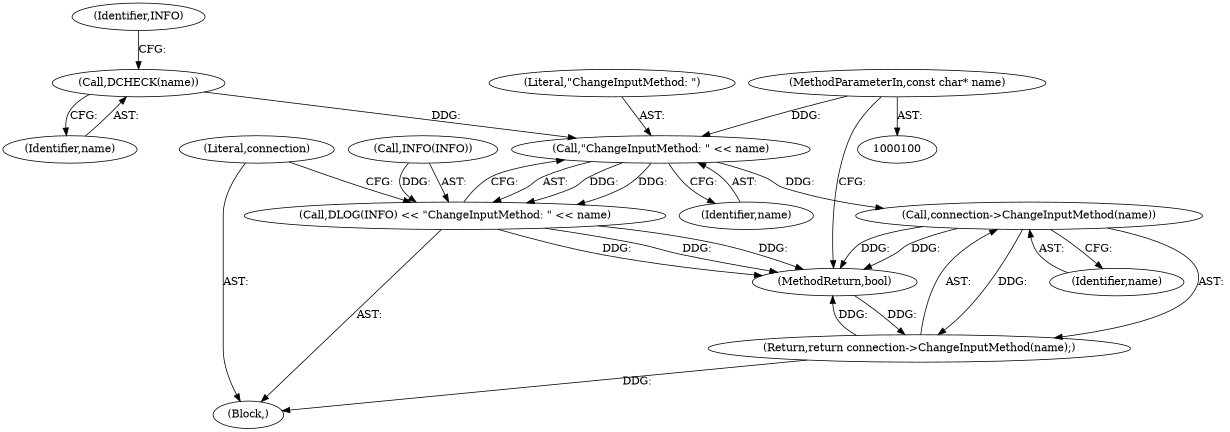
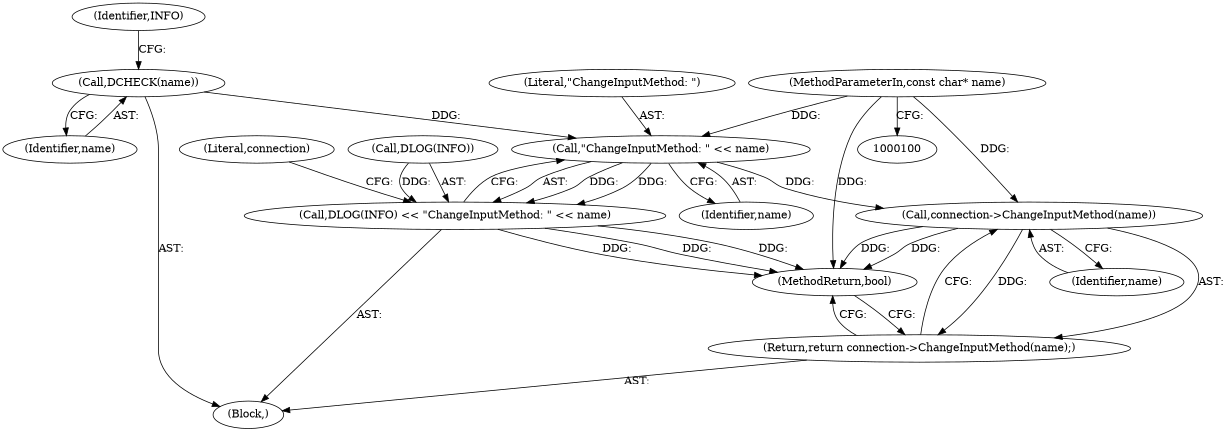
edge "(MethodParameterIn,const char* name)" -> "1000100": label "AST: " -> "CFG: "
edge "(MethodParameterIn,const char* name)" -> "(Call,connection->ChangeInputMethod(name))": added, label "DDG:"
node "(Call,INFO(INFO))": label "(Call,INFO(INFO))" -> "(Call,DLOG(INFO))"
edge "(MethodParameterIn,const char* name)" -> "(MethodReturn,bool)": label "CFG: " -> "DDG: "
edge "(Literal,connection)" -> "(Block,)": now "(Call,DCHECK(name))" -> "(Block,)"
edge "(Return,return connection->ChangeInputMethod(name);)" -> "(Call,connection->ChangeInputMethod(name))": label "AST: " -> "CFG: "
edge "(Return,return connection->ChangeInputMethod(name);)" -> "(MethodReturn,bool)": label "DDG: " -> "CFG: "
edge "(MethodReturn,bool)" -> "(Return,return connection->ChangeInputMethod(name);)": label "DDG: " -> "CFG: "
edge "(Return,return connection->ChangeInputMethod(name);)" -> "(Block,)": label "DDG: " -> "AST: "
